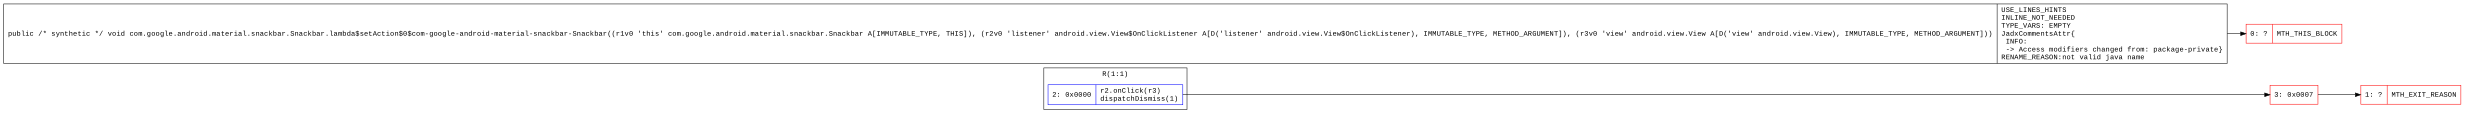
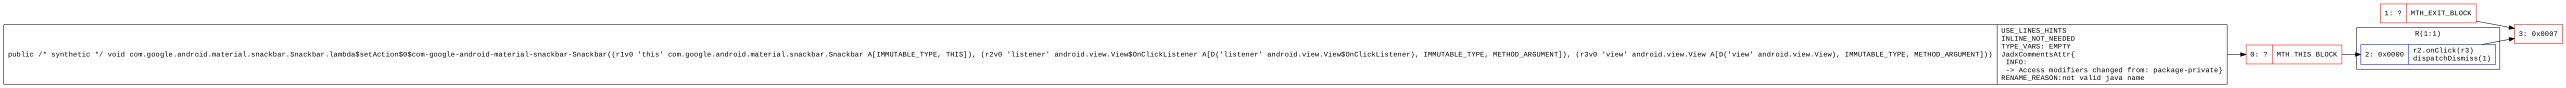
edge "0: ?" -> "2: 0x0000": added
node "1: ?": text "MTH_EXIT_REASON" -> "MTH_EXIT_BLOCK"
edge "3: 0x0007" -> "1: ?": reversed
